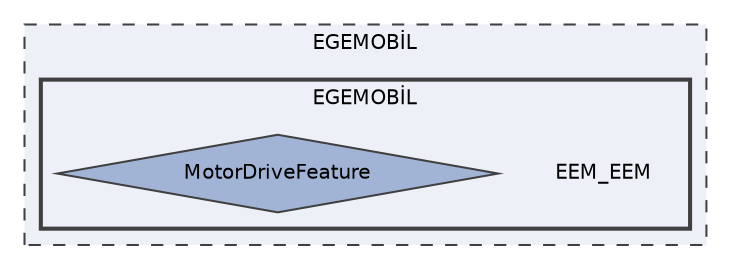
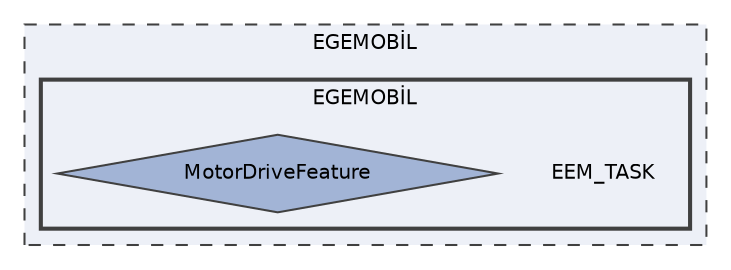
node "EEM_EEM": label "EEM_EEM" -> "EEM_TASK"
